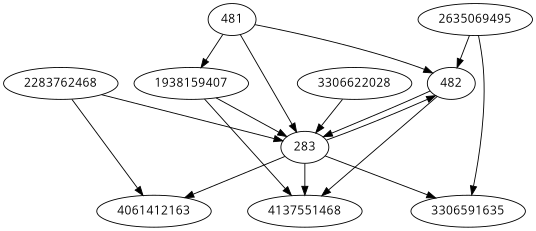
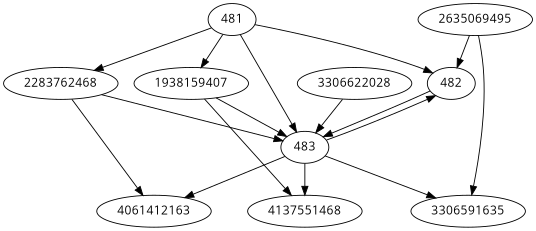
edge "481" -> "2283762468": added
edge "482" -> "4137551468": removed
node "283": label "283" -> "483"
